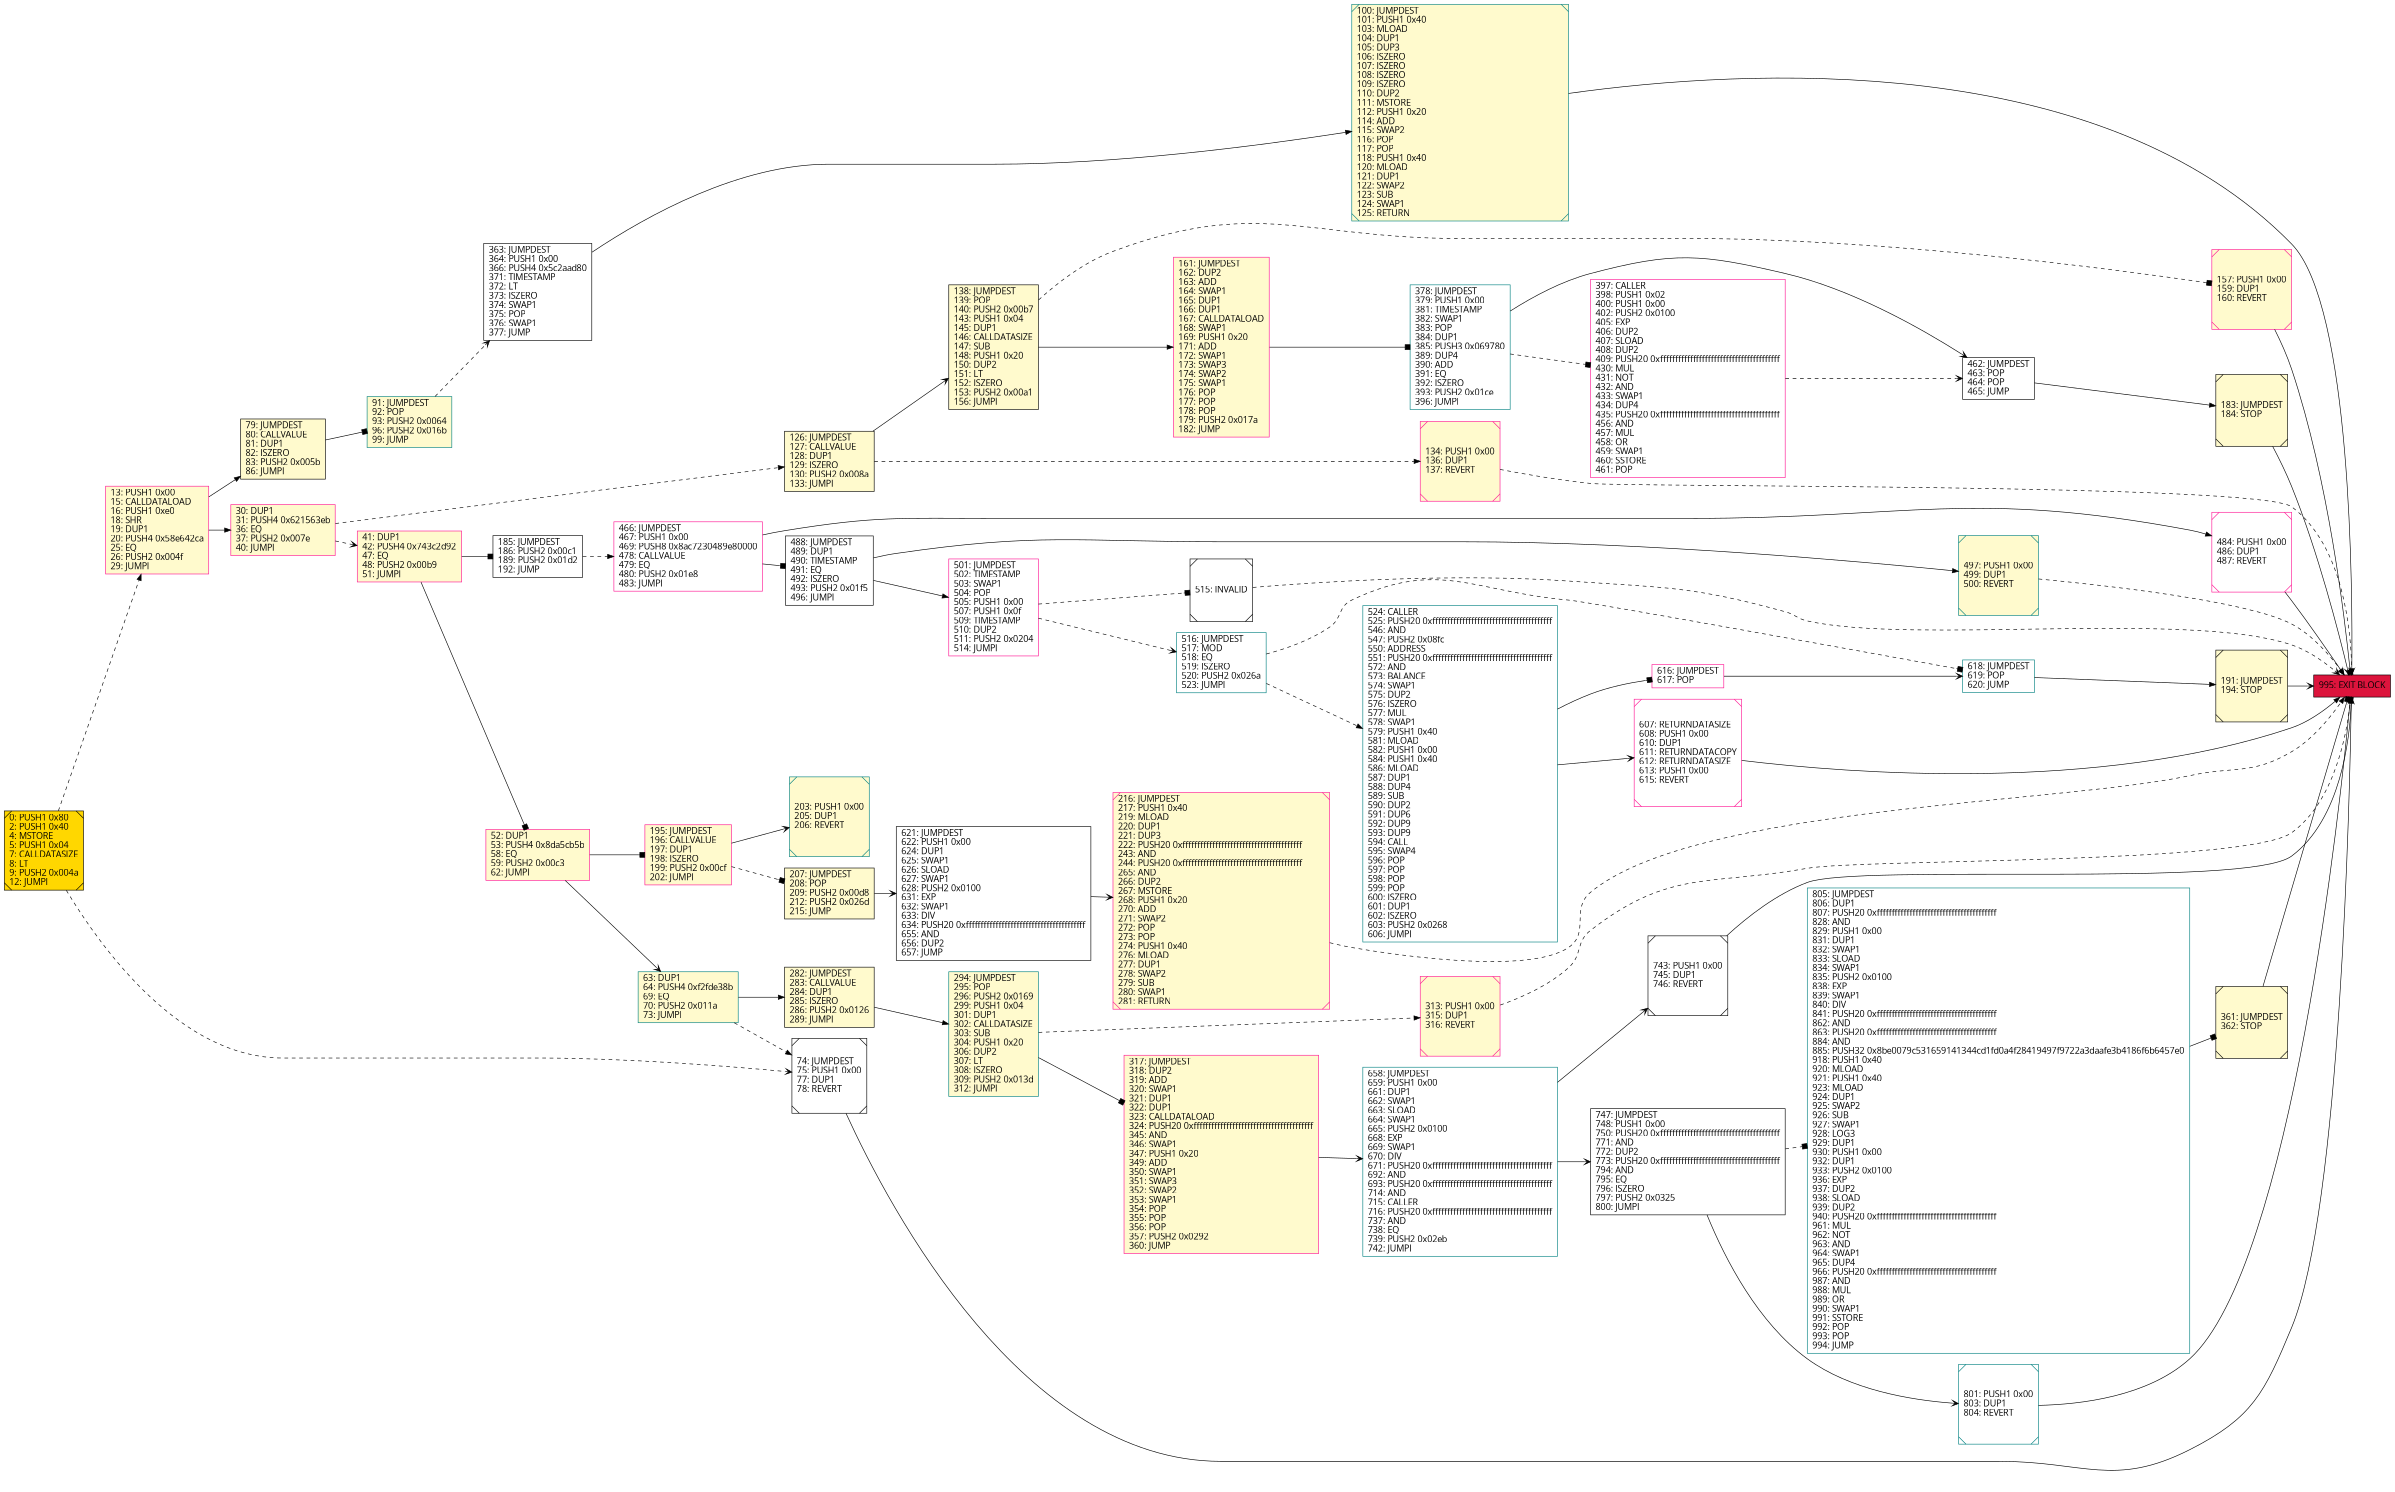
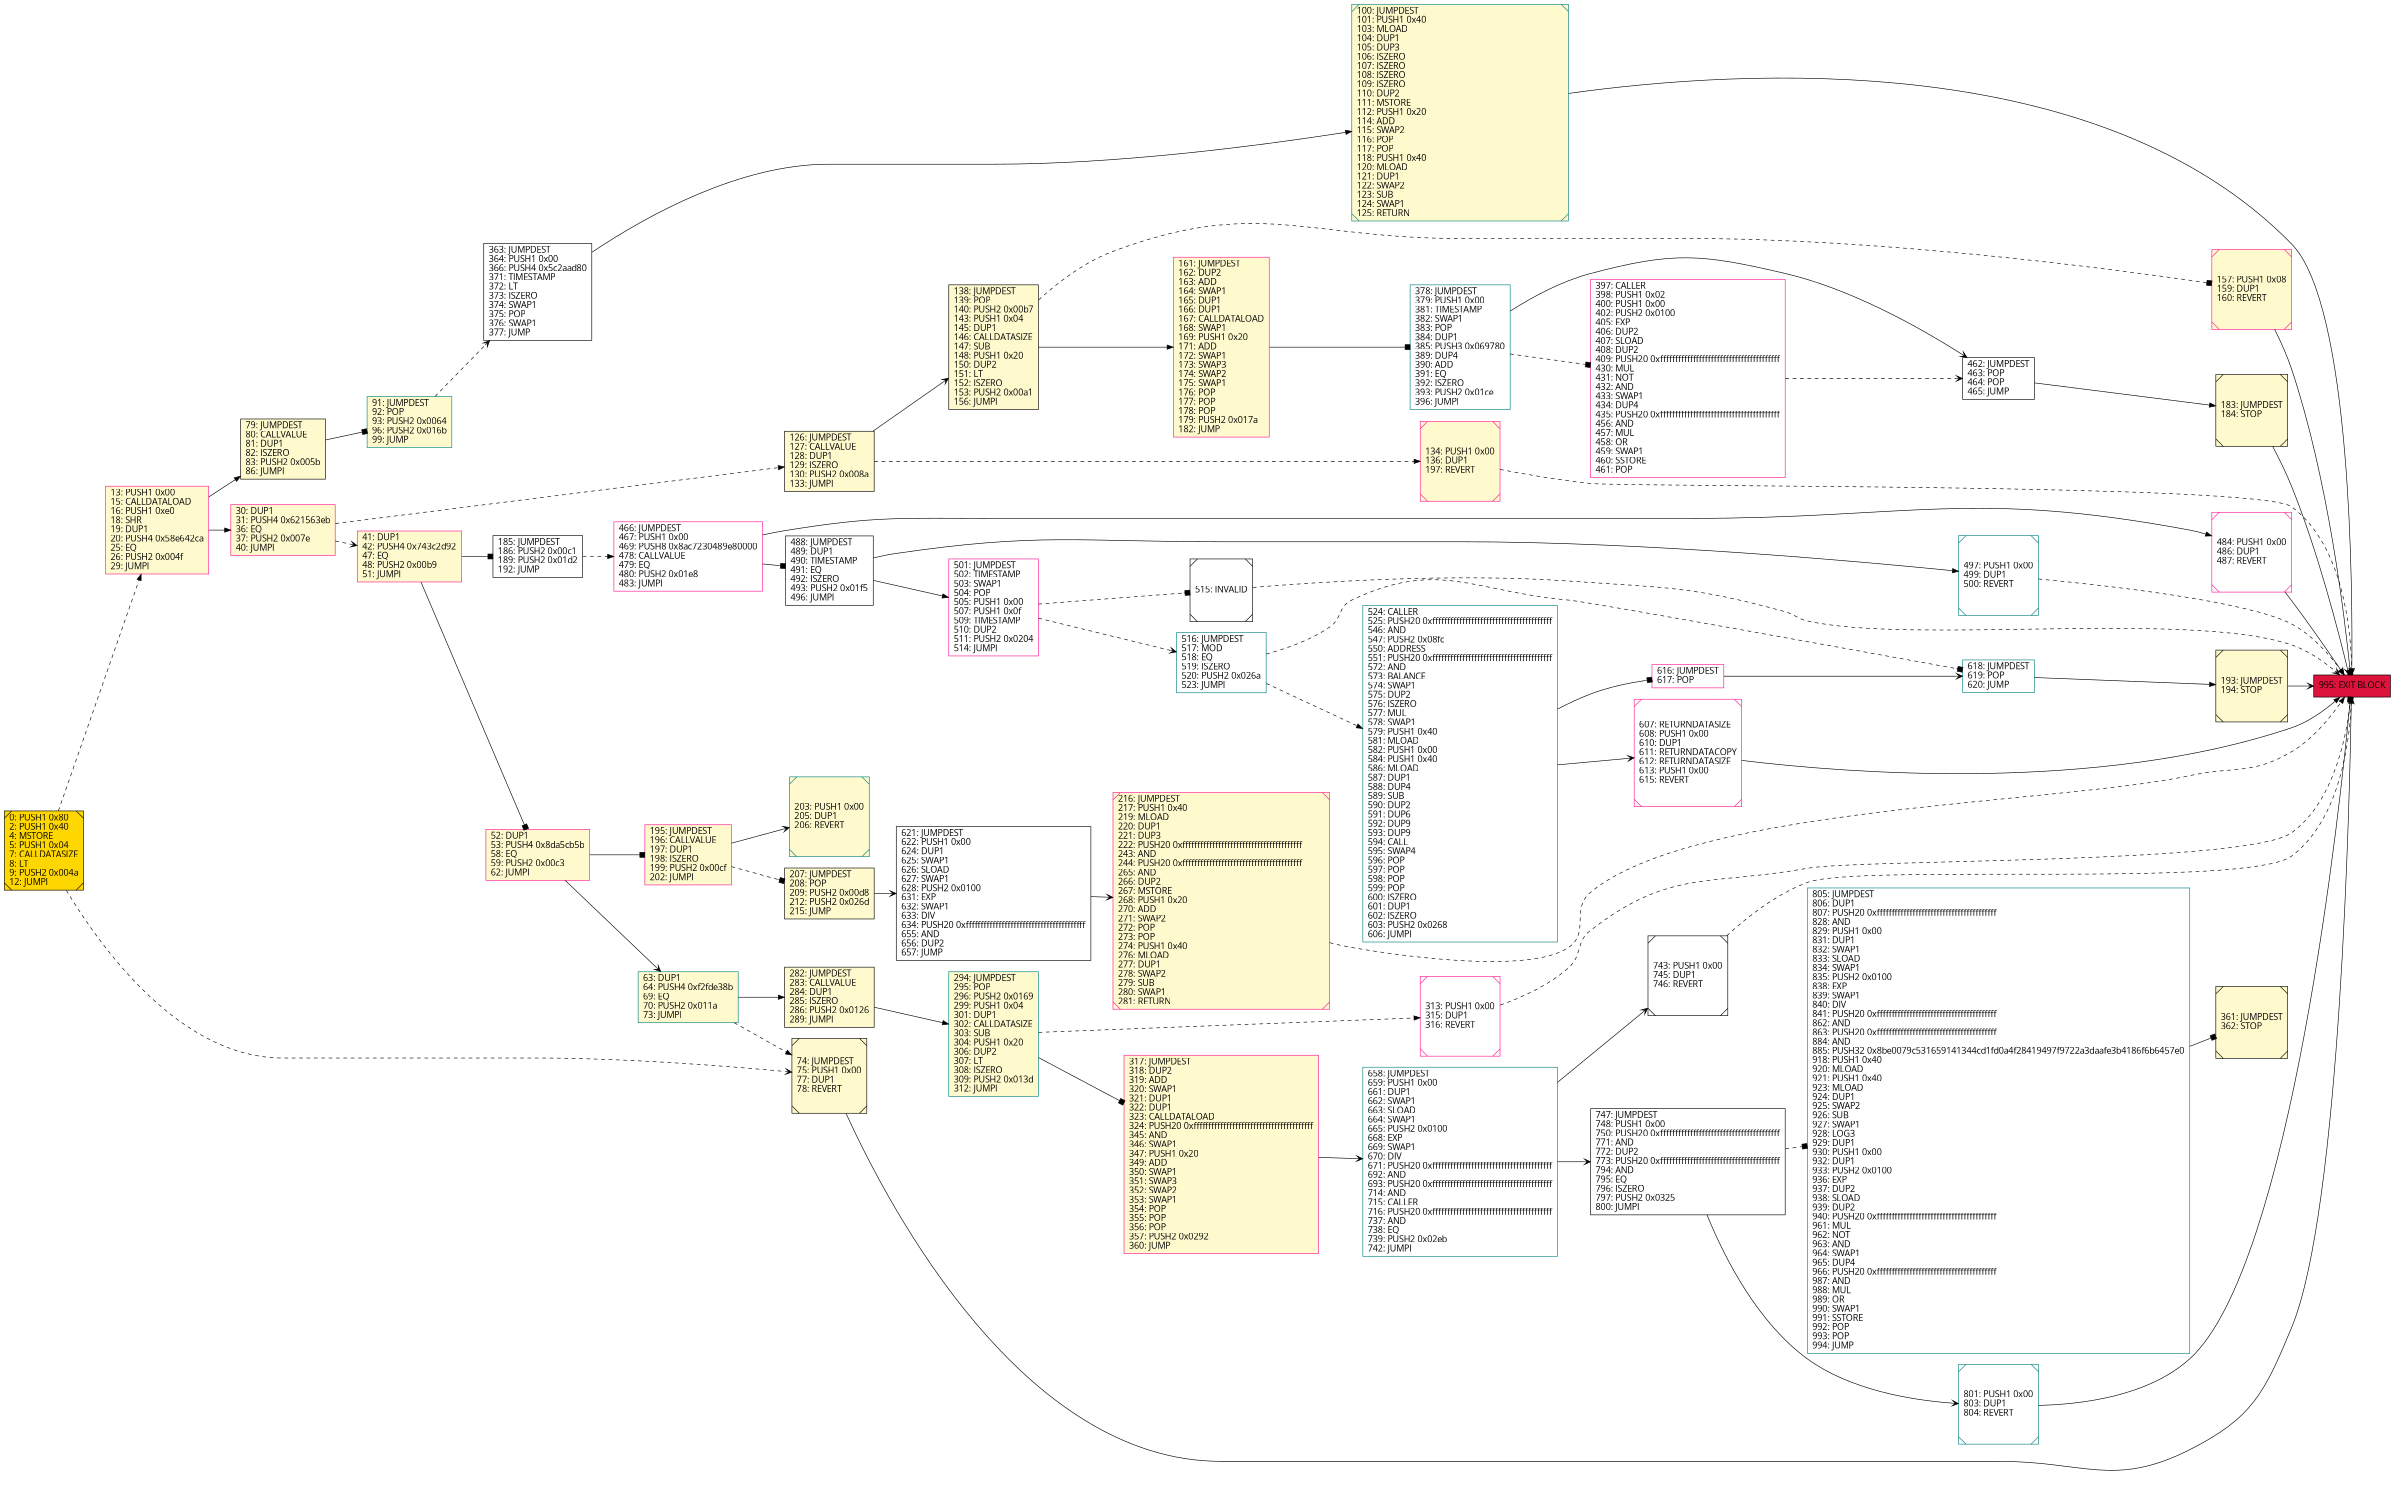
node "157: PUSH1 0x00 159: DUP1 160: REVERT": label "157: PUSH1 0x00 159: DUP1 160: REVERT" -> "157: PUSH1 0x08 159: DUP1 160: REVERT"
node "134: PUSH1 0x00 136: DUP1 137: REVERT": label "134: PUSH1 0x00 136: DUP1 137: REVERT" -> "134: PUSH1 0x00 136: DUP1 197: REVERT"
node "497: PUSH1 0x00 499: DUP1 500: REVERT": fillcolor lemonchiffon -> white
node "191: JUMPDEST 194: STOP": label "191: JUMPDEST 194: STOP" -> "193: JUMPDEST 194: STOP"
edge "361: JUMPDEST 362: STOP" -> "995: EXIT BLOCK": removed
edge "743: PUSH1 0x00 745: DUP1 746: REVERT" -> "995: EXIT BLOCK": style solid -> dashed
node "313: PUSH1 0x00 315: DUP1 316: REVERT": fillcolor lemonchiffon -> white
node "74: JUMPDEST 75: PUSH1 0x00 77: DUP1 78: REVERT": fillcolor white -> lemonchiffon
